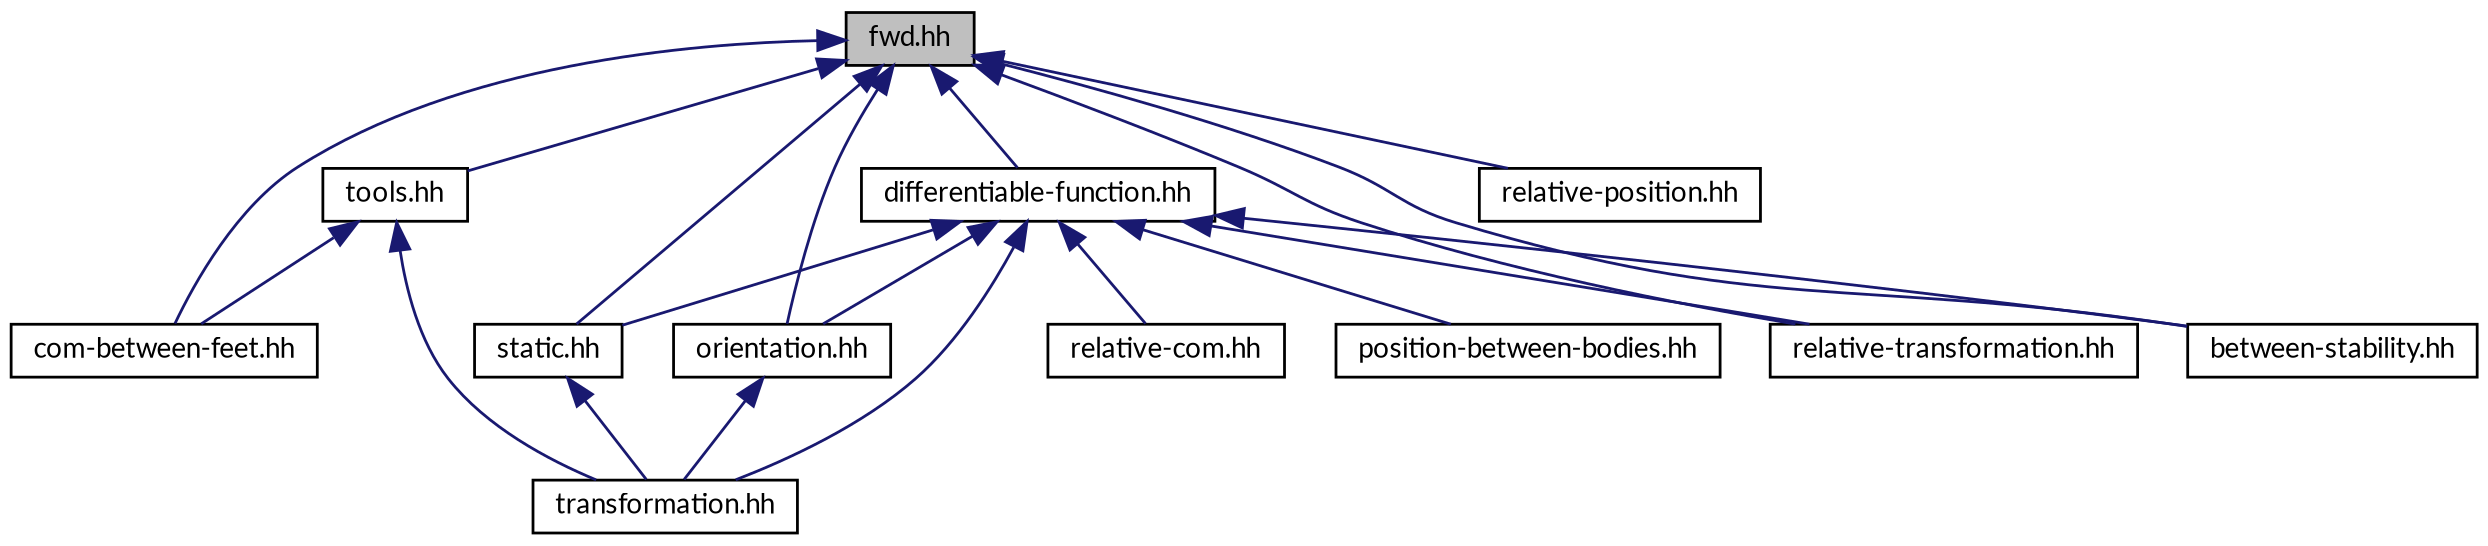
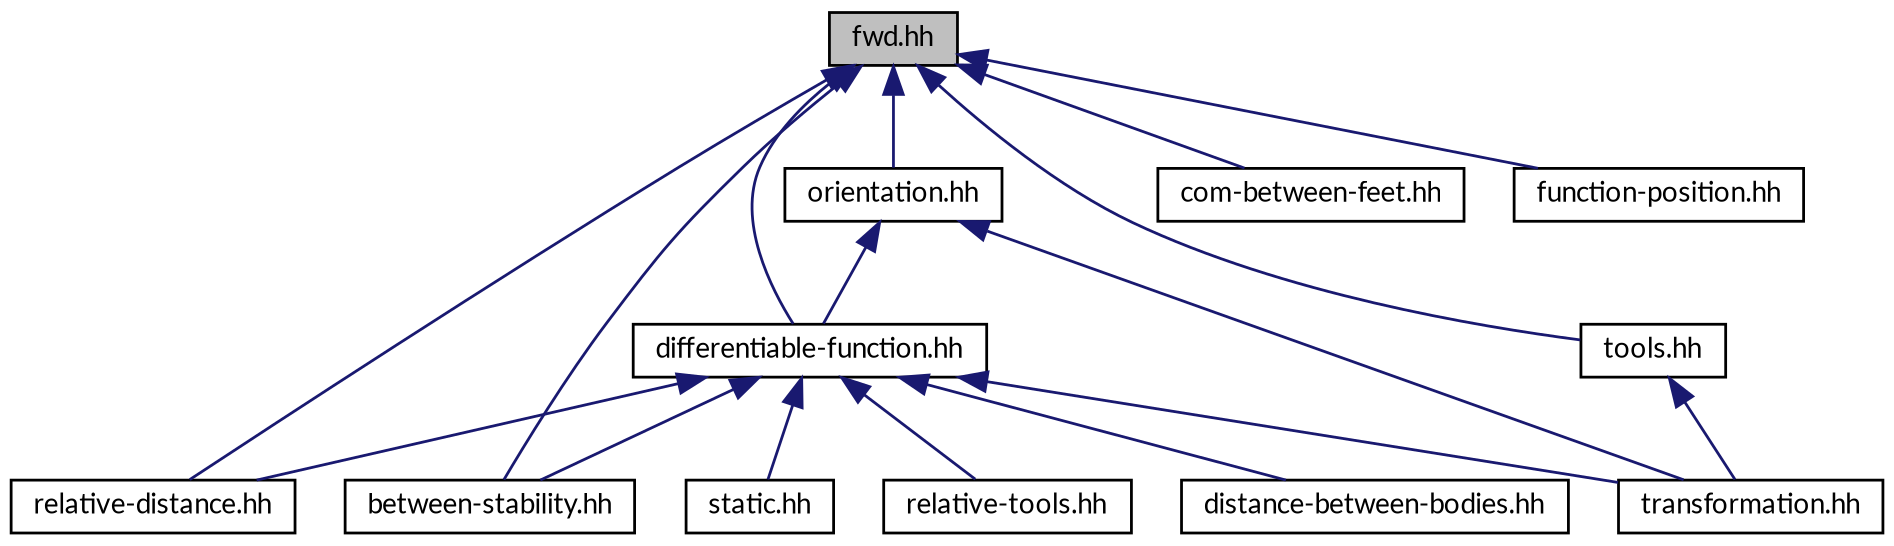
node "relative-position.hh": label "relative-position.hh" -> "function-position.hh"
edge "static.hh" -> "fwd.hh": removed
edge "orientation.hh" -> "differentiable-function.hh": reversed
edge "com-between-feet.hh" -> "tools.hh": removed
node "relative-com.hh": label "relative-com.hh" -> "relative-tools.hh"
node "position-between-bodies.hh": label "position-between-bodies.hh" -> "distance-between-bodies.hh"
node "relative-transformation.hh": label "relative-transformation.hh" -> "relative-distance.hh"
edge "transformation.hh" -> "static.hh": removed
